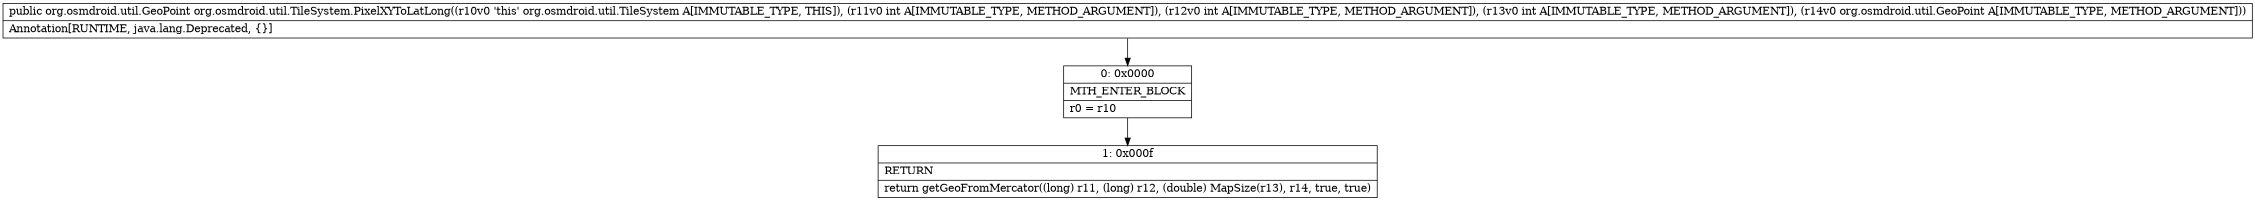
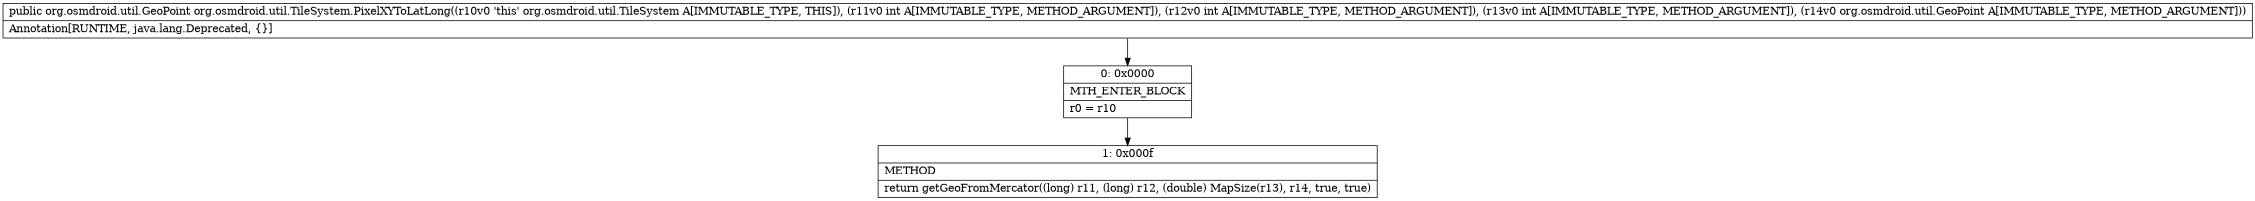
node "1: 0x000f": text "RETURN" -> "METHOD"
